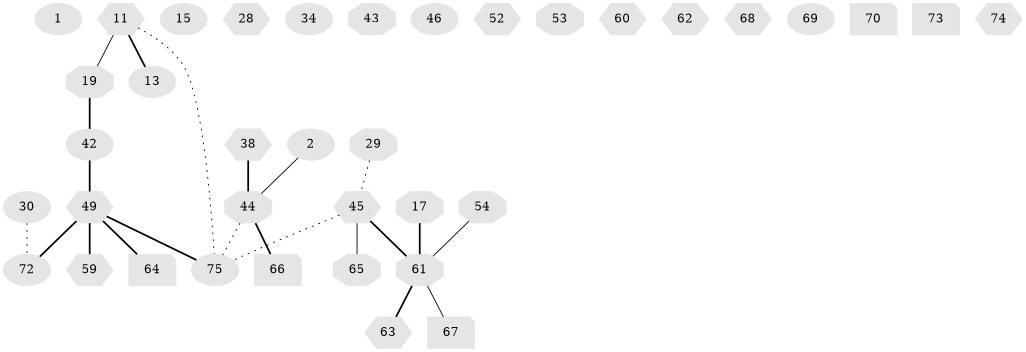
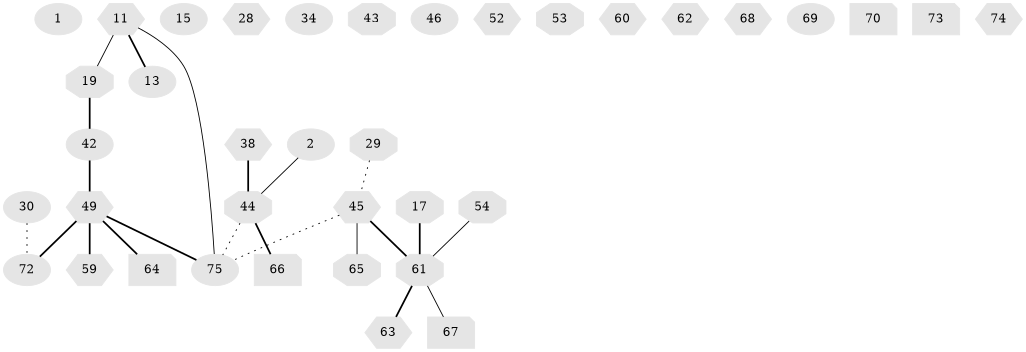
edge "11" -- "75": style dotted -> solid
